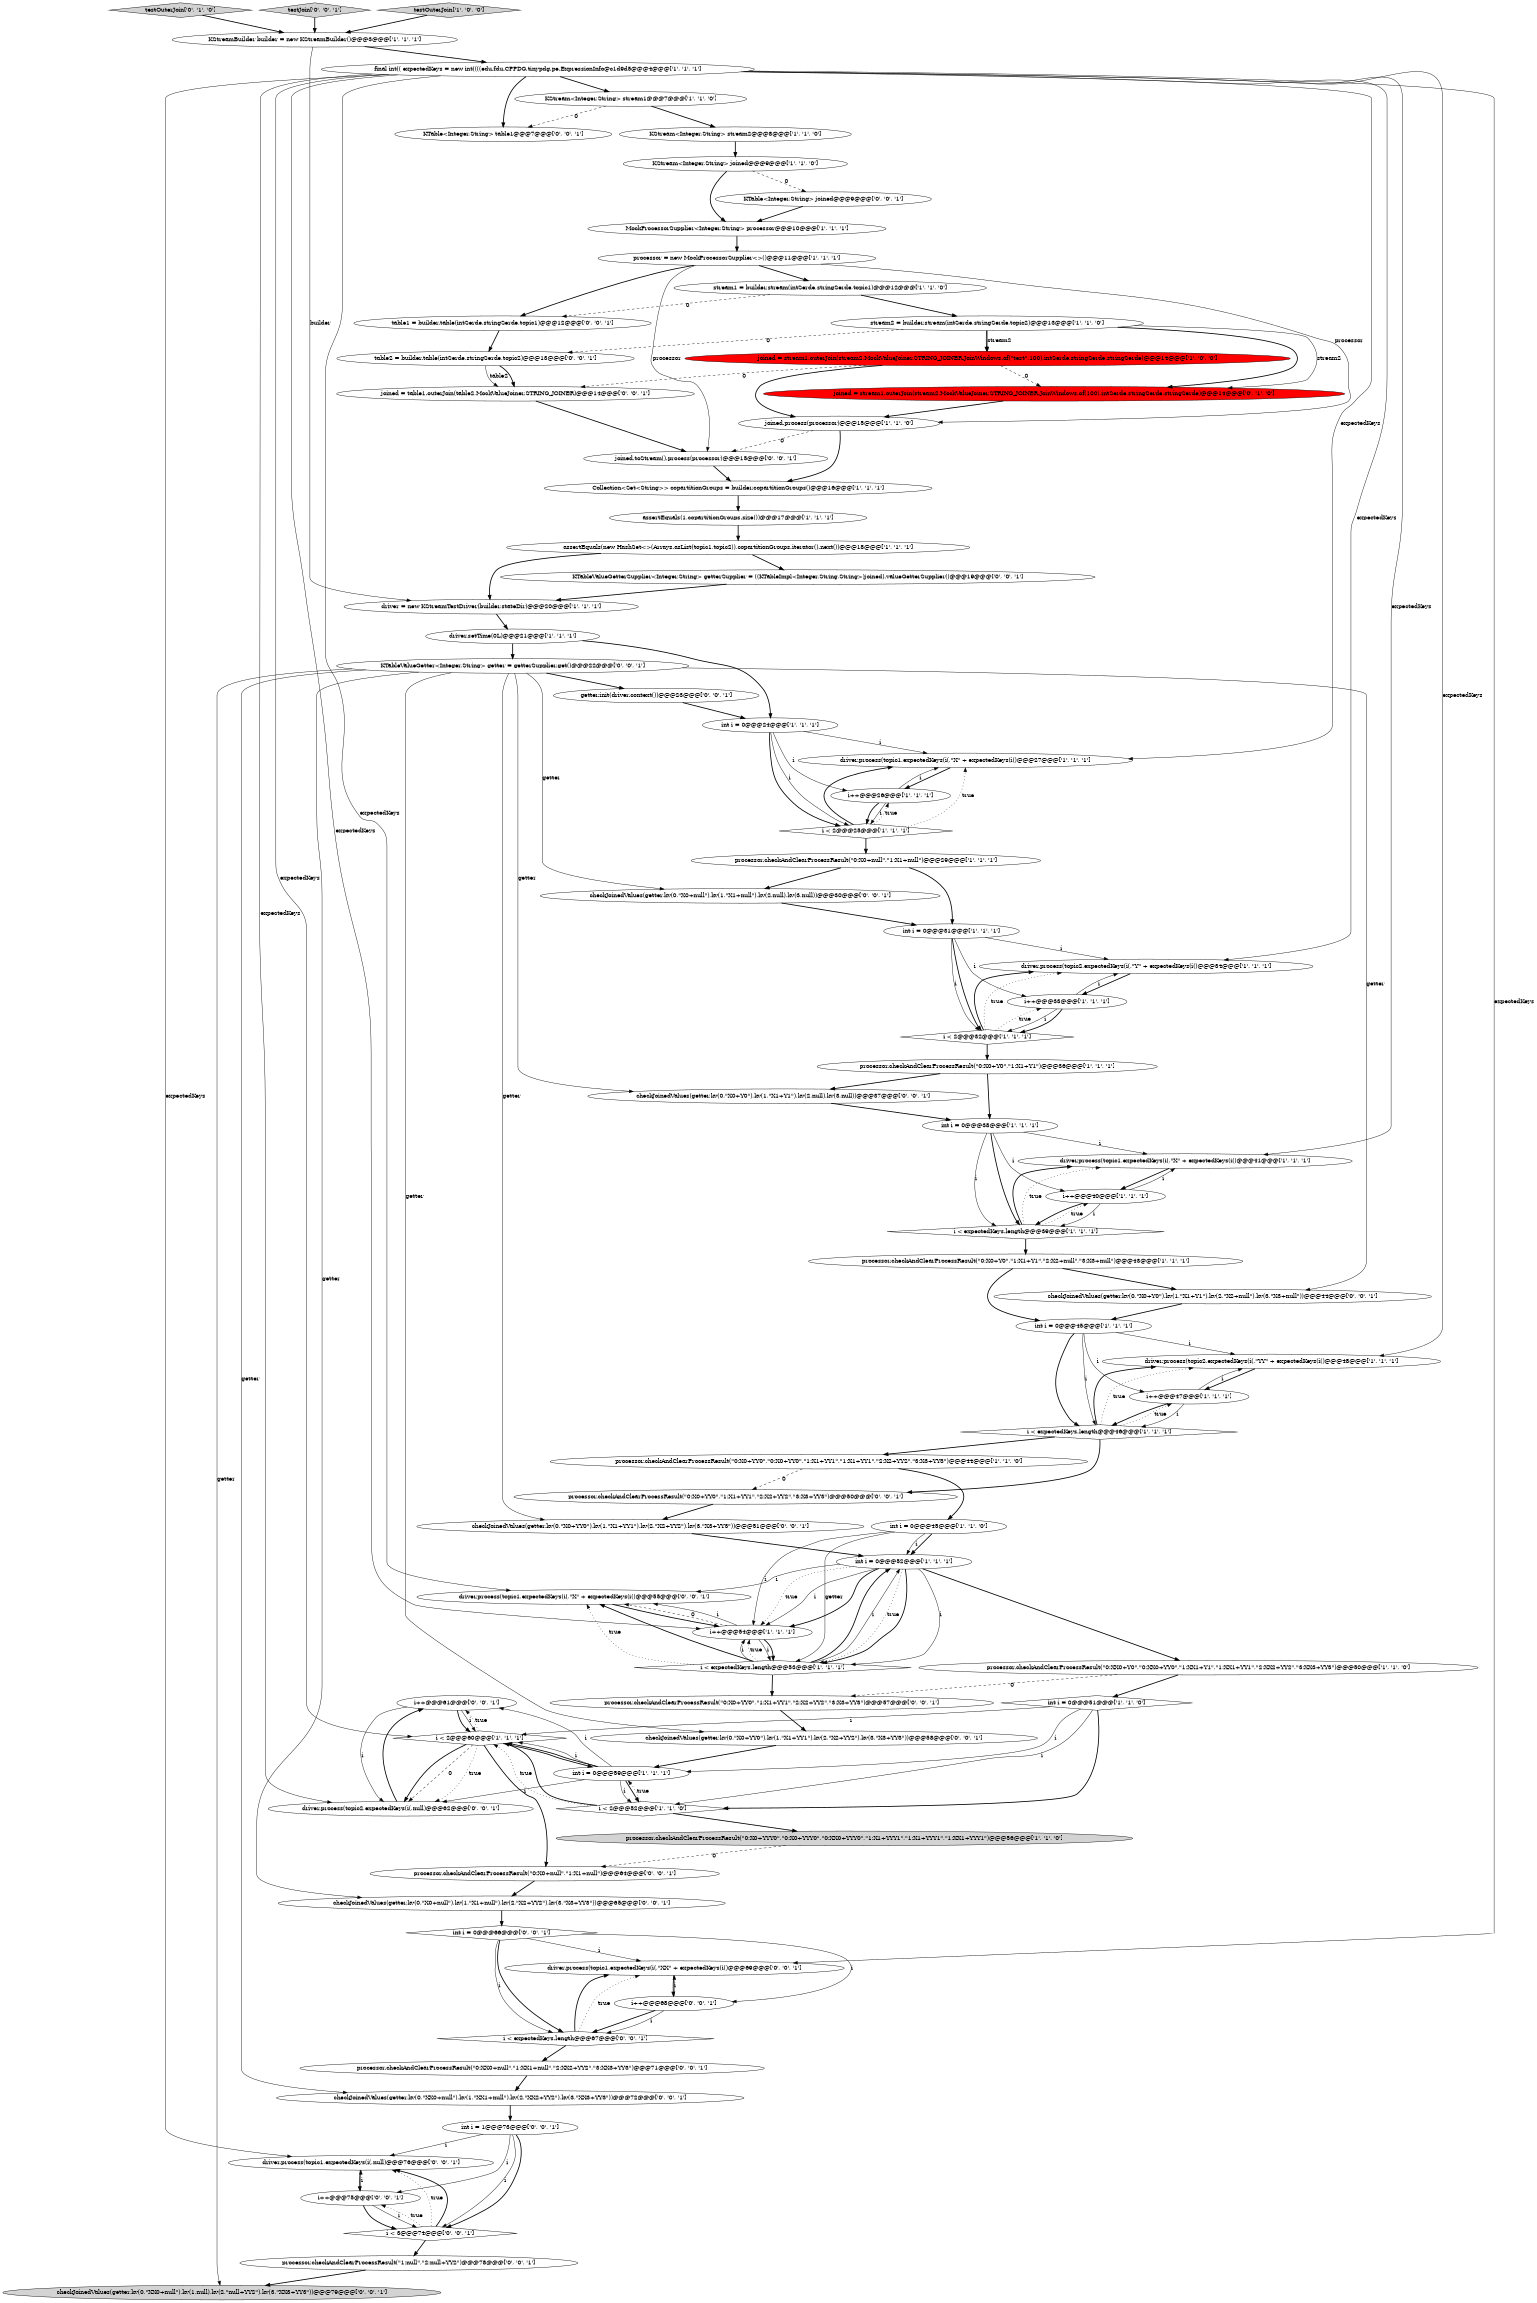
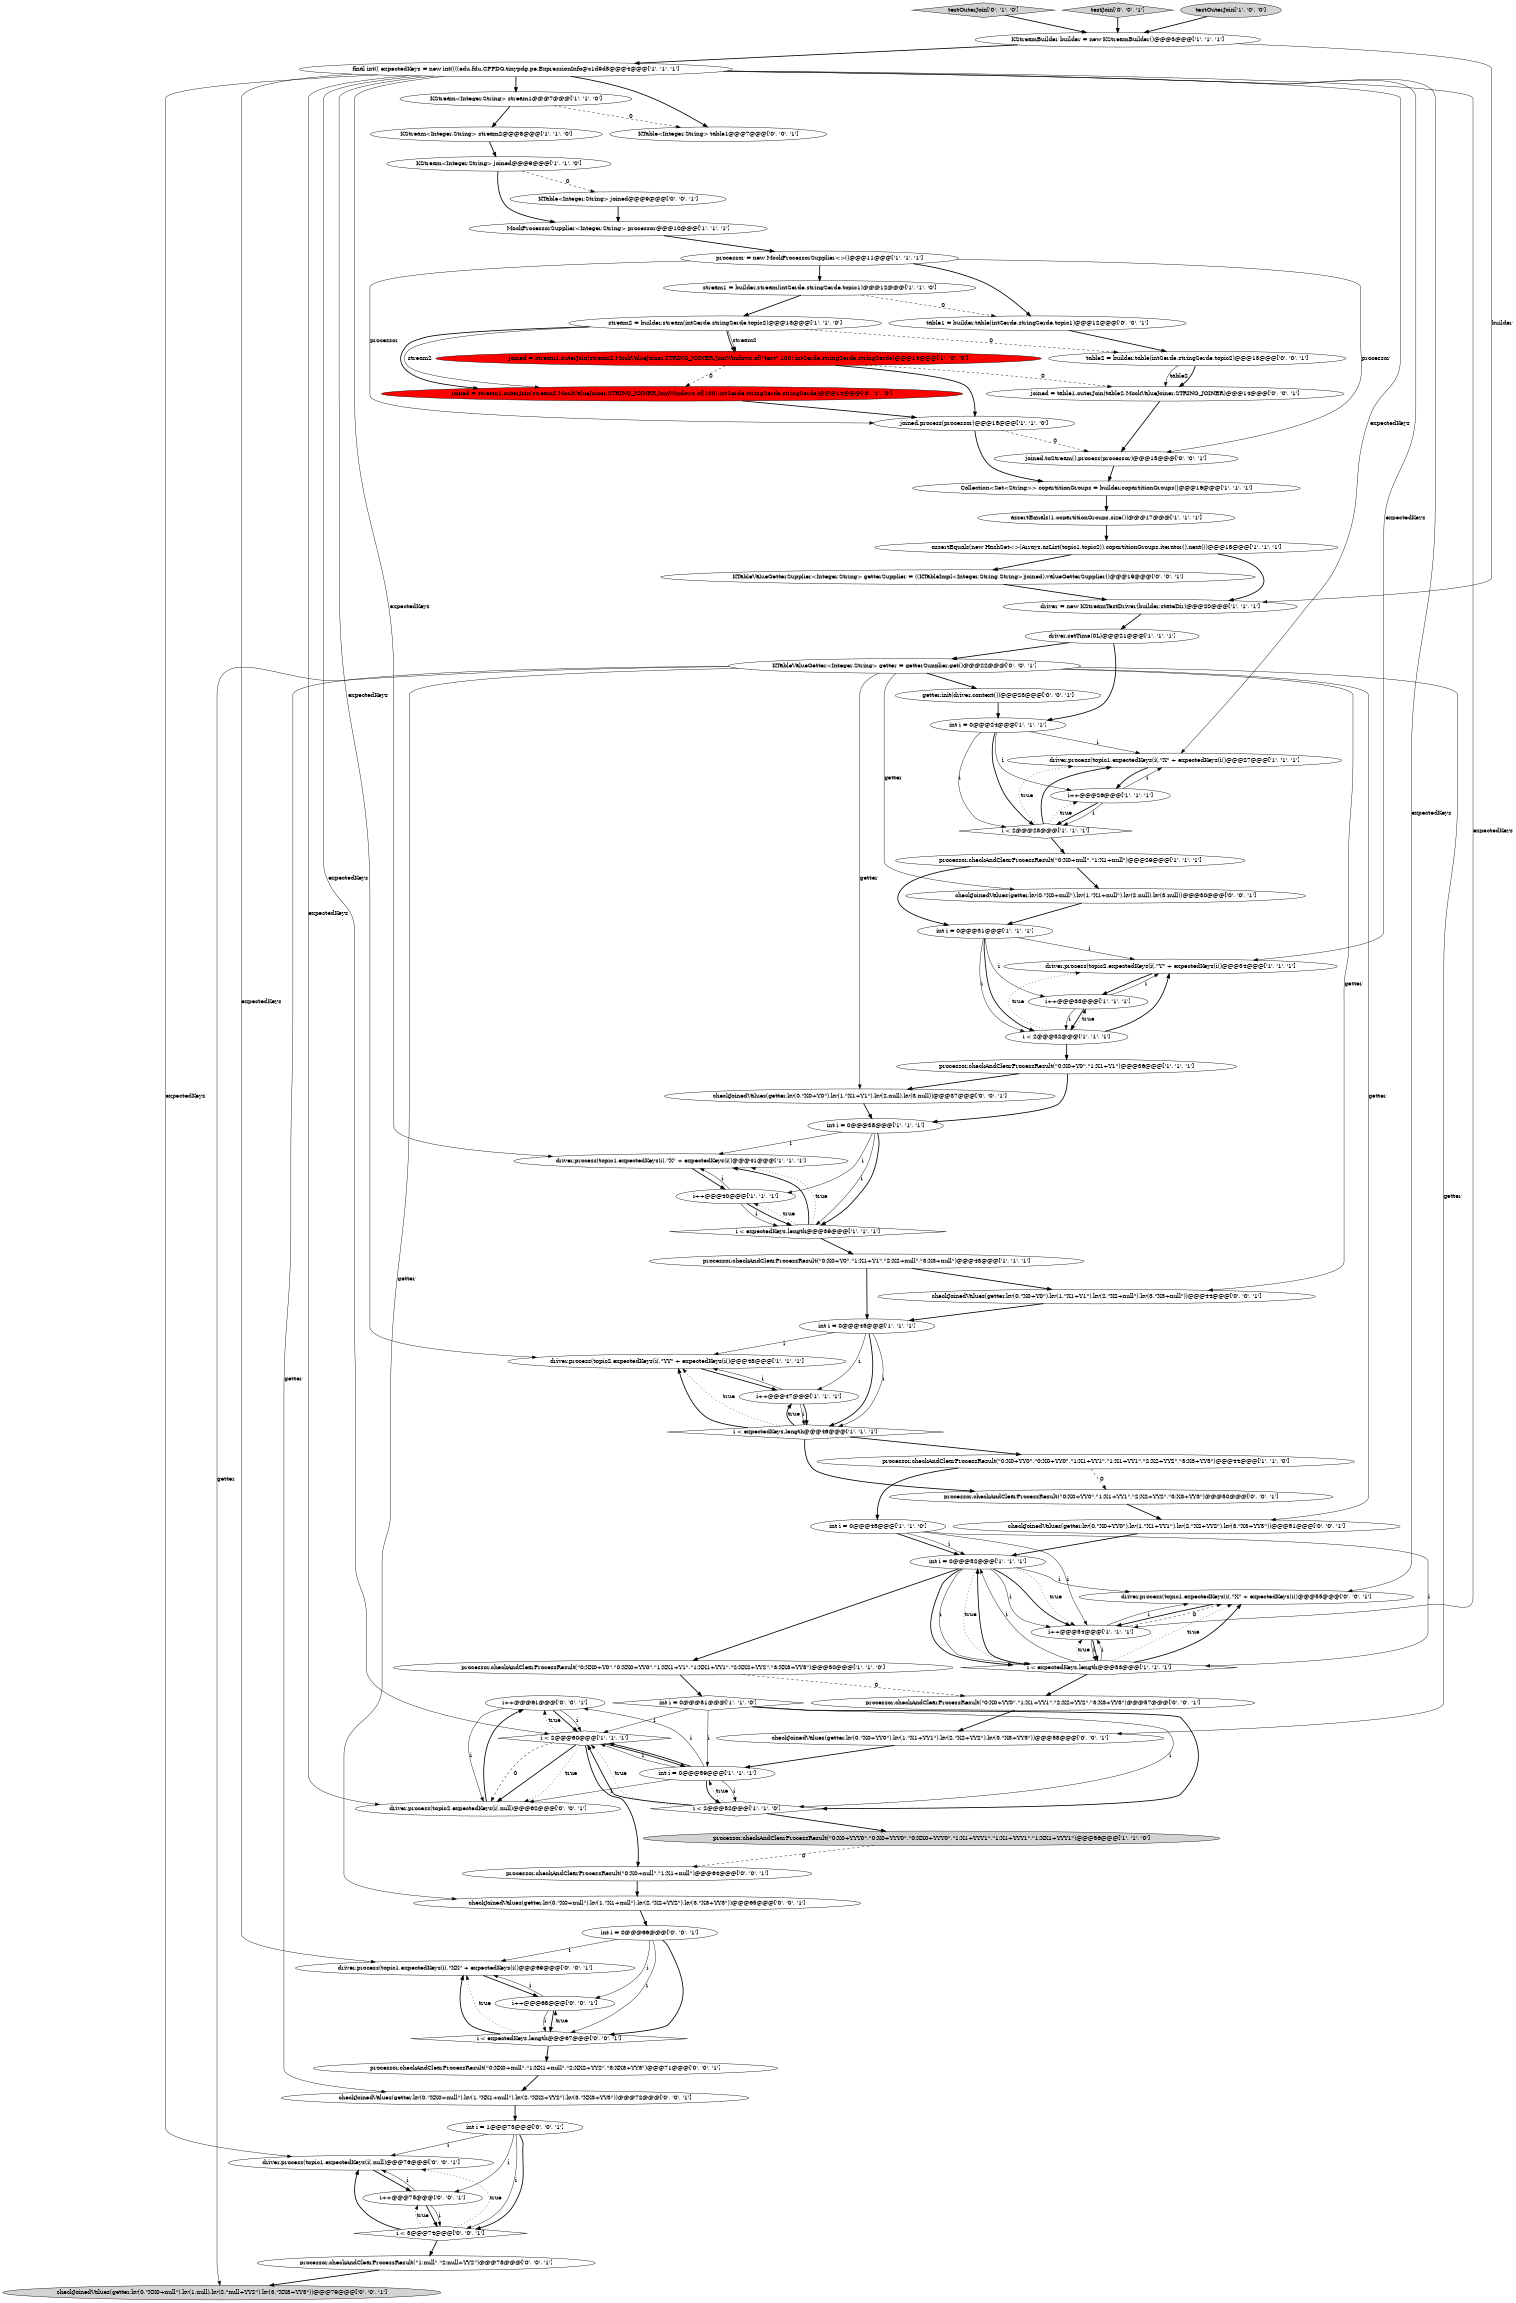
node "testOuterJoin['1', '0', '0']": shape diamond -> ellipse
node "i < 2@@@32@@@['1', '1', '1']": shape diamond -> ellipse
edge "i < expectedKeys.length@@@46@@@['1', '1', '1']" -> "i++@@@47@@@['1', '1', '1']": style dotted -> bold
edge "int i = 0@@@45@@@['1', '1', '0']" -> "i < expectedKeys.length@@@53@@@['1', '1', '1']": label "getter" -> "i"
node "int i = 0@@@66@@@['0', '0', '1']": shape diamond -> ellipse
edge "i < expectedKeys.length@@@67@@@['0', '0', '1']" -> "i++@@@68@@@['0', '0', '1']": added, label "true"
